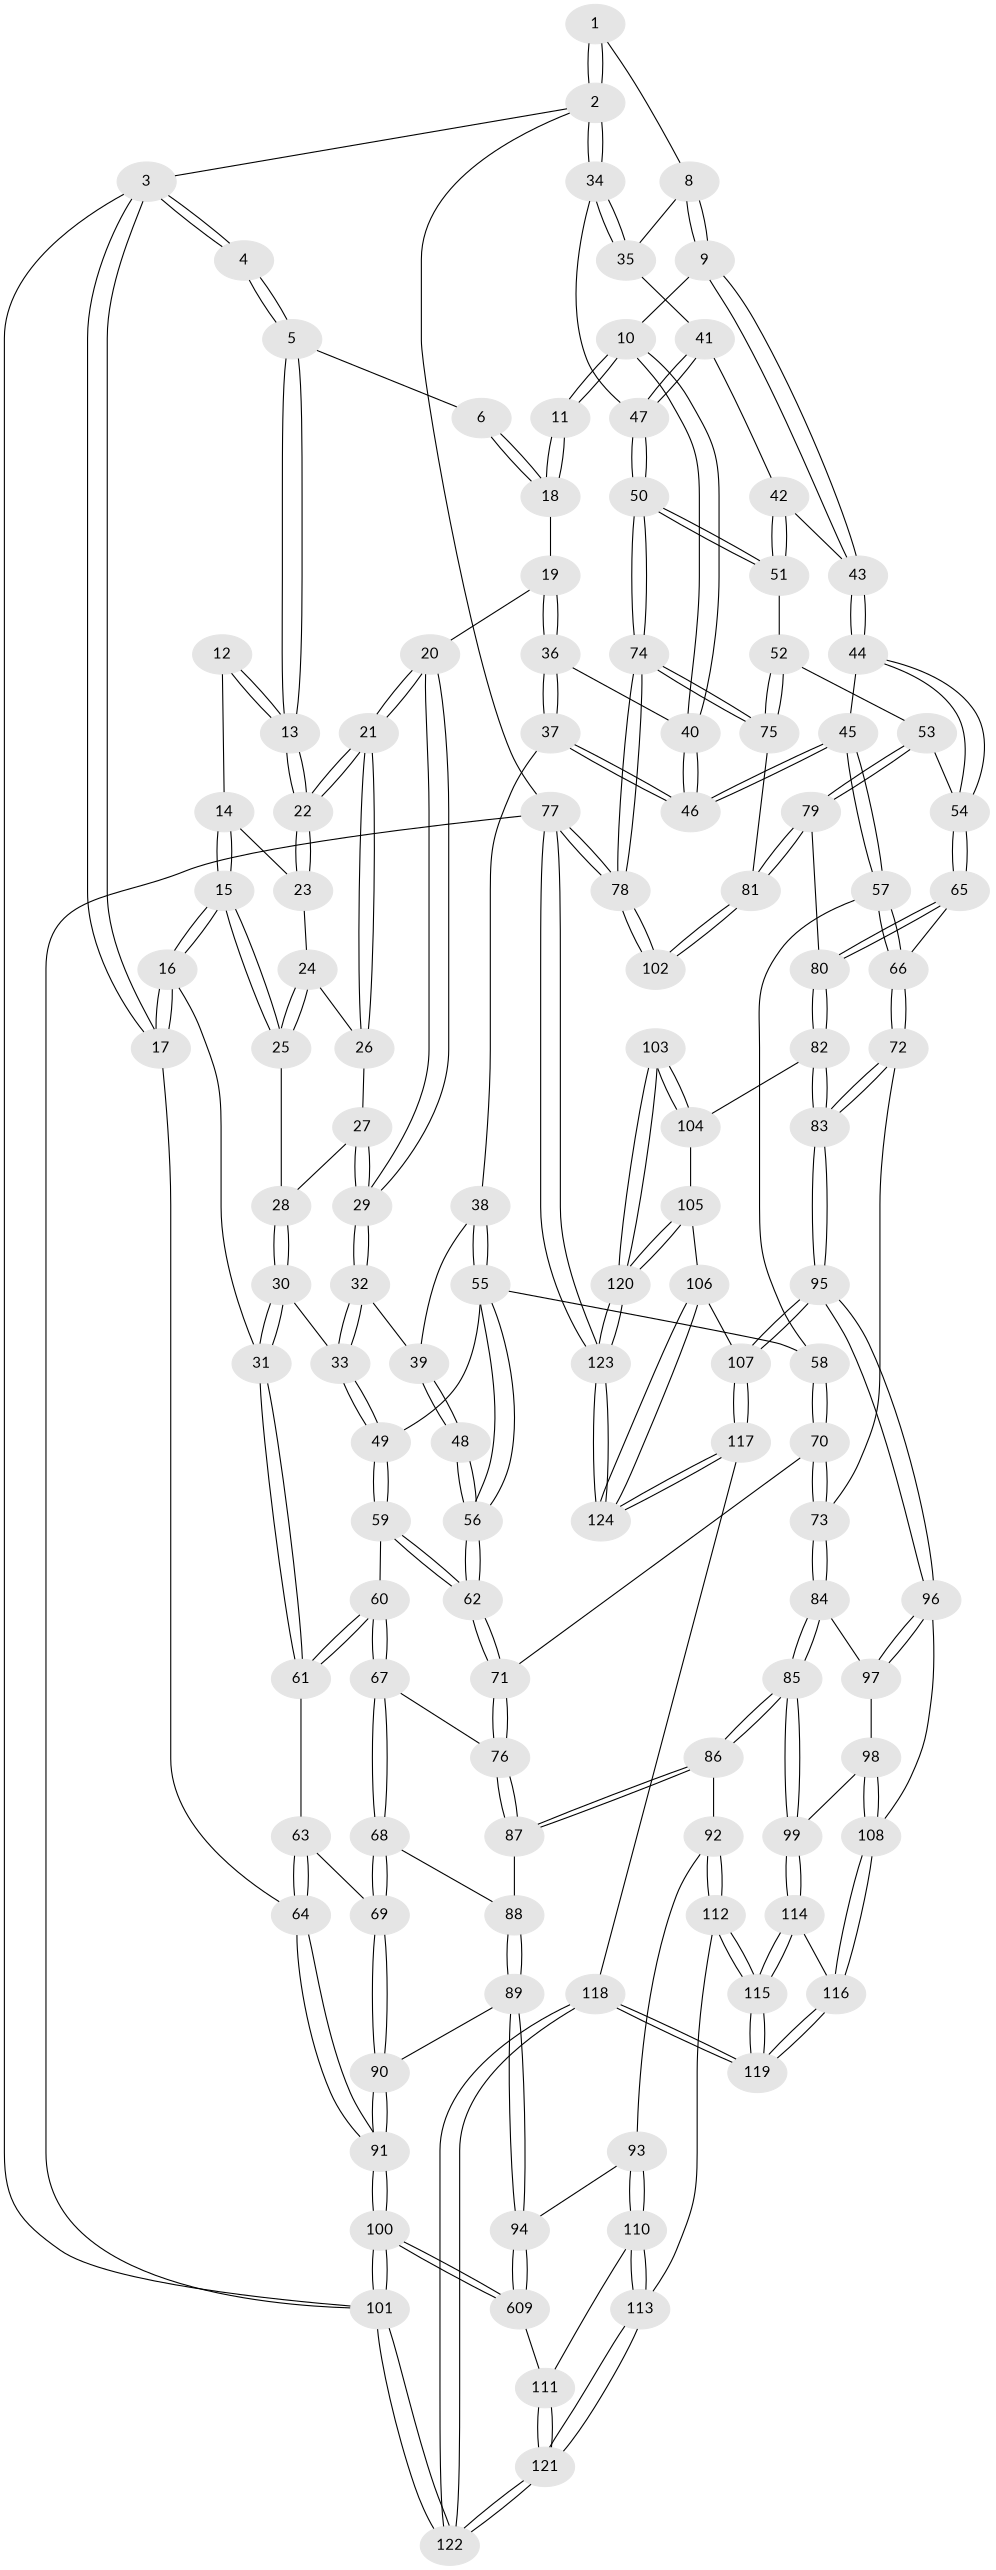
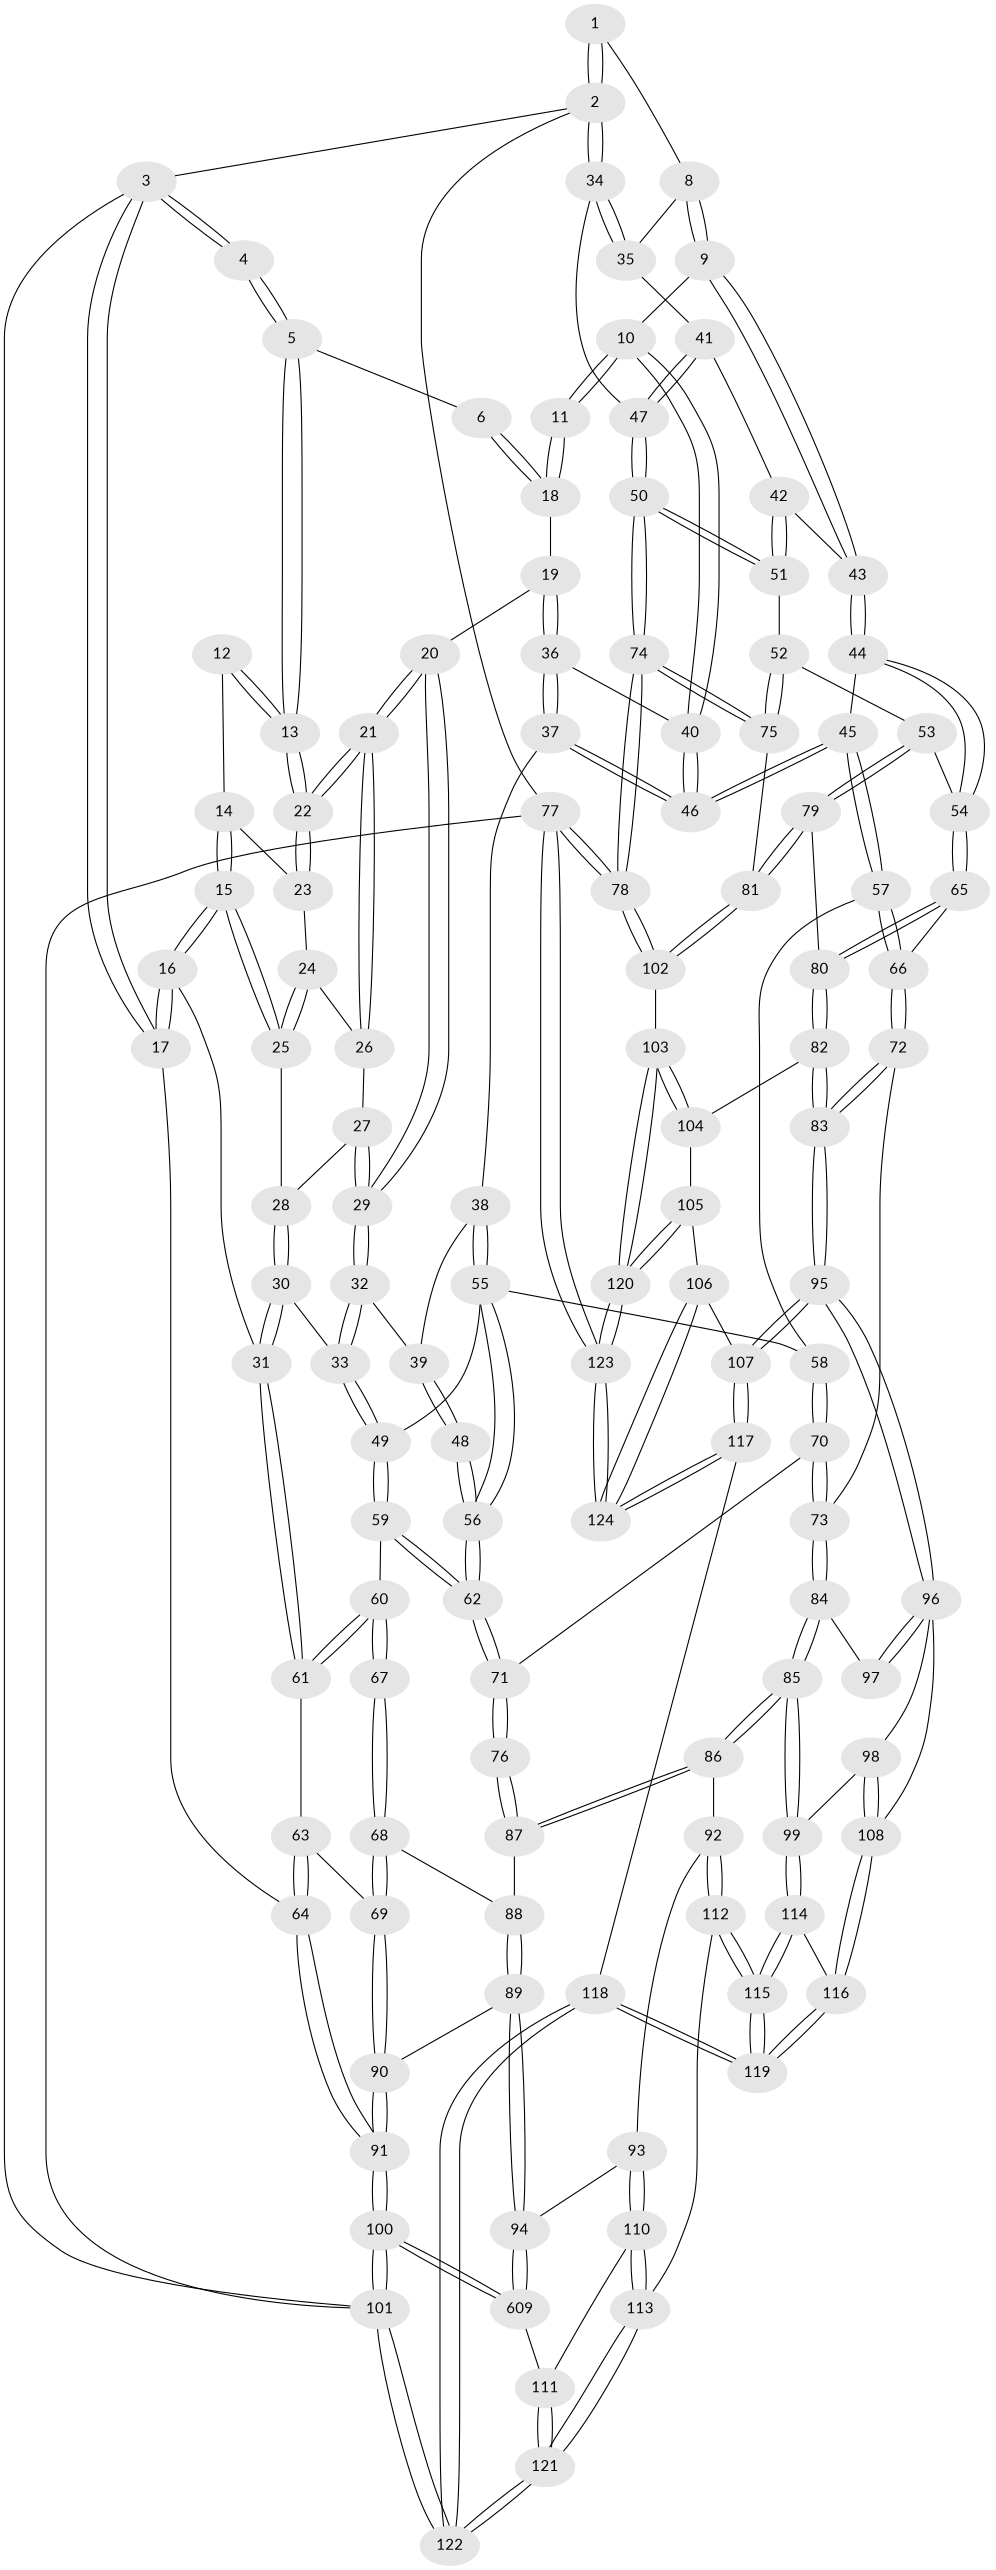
edge "102" -- "103": added
edge "67" -- "76": removed
edge "97" -- "98": now "96" -- "98"
